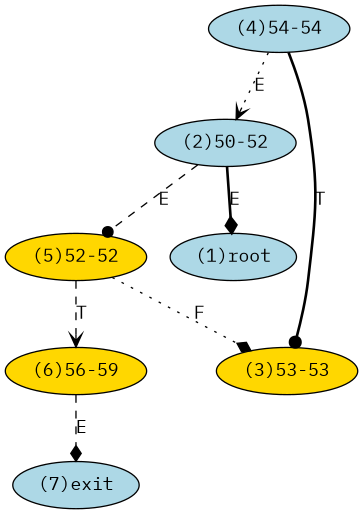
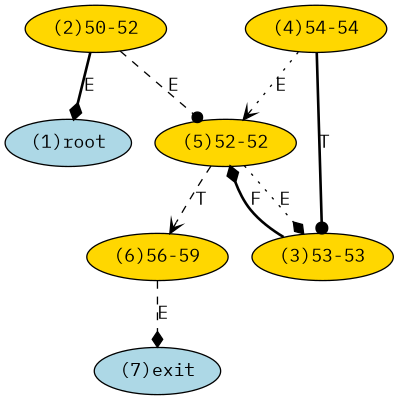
node "(4)54-54": fillcolor lightblue -> gold
edge "(4)54-54" -> "(2)50-52": now "(4)54-54" -> "(5)52-52"
node "(2)50-52": fillcolor lightblue -> gold
edge "(3)53-53" -> "(5)52-52": added, label "F"
edge "(5)52-52" -> "(3)53-53": label "F" -> "E"
